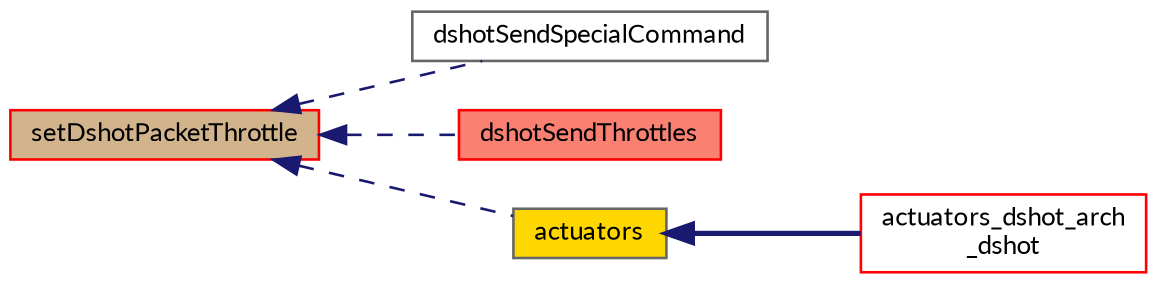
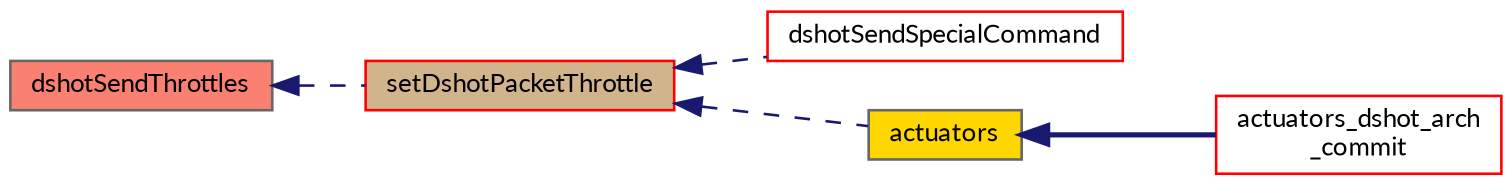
node "dshotSendSpecialCommand": color gray40 -> red
edge "dshotSendThrottles" -> "setDshotPacketThrottle": reversed
node "dshotSendThrottles": color red -> gray40
node "actuators_dshot_arch _dshot": label "actuators_dshot_arch _dshot" -> "actuators_dshot_arch _commit"
